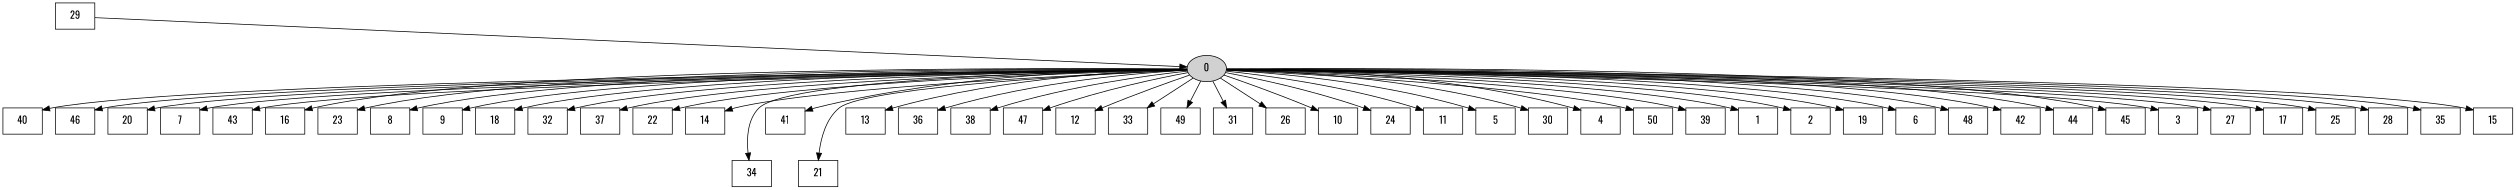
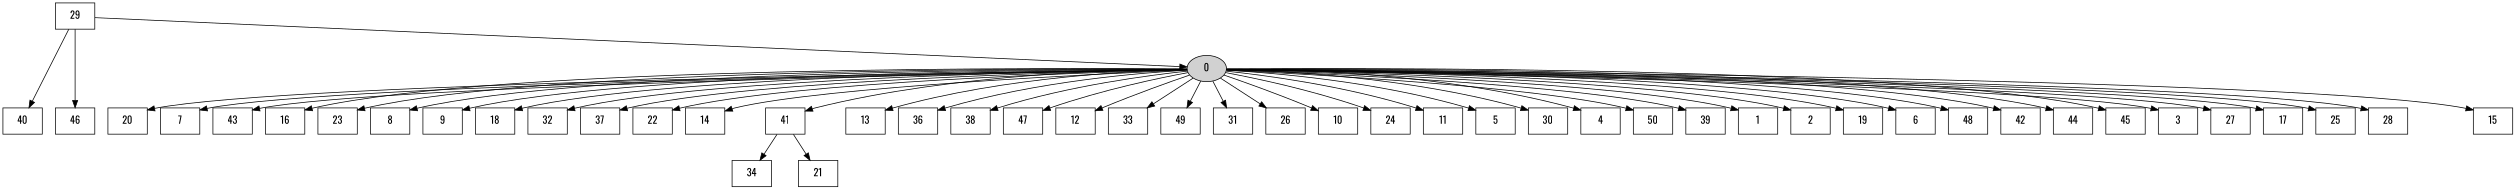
edge "0" -> "34": now "41" -> "34"
edge "0" -> "40": now "29" -> "40"
edge "0" -> "46": now "29" -> "46"
edge "0" -> "21": now "41" -> "21"
node "35": removed
